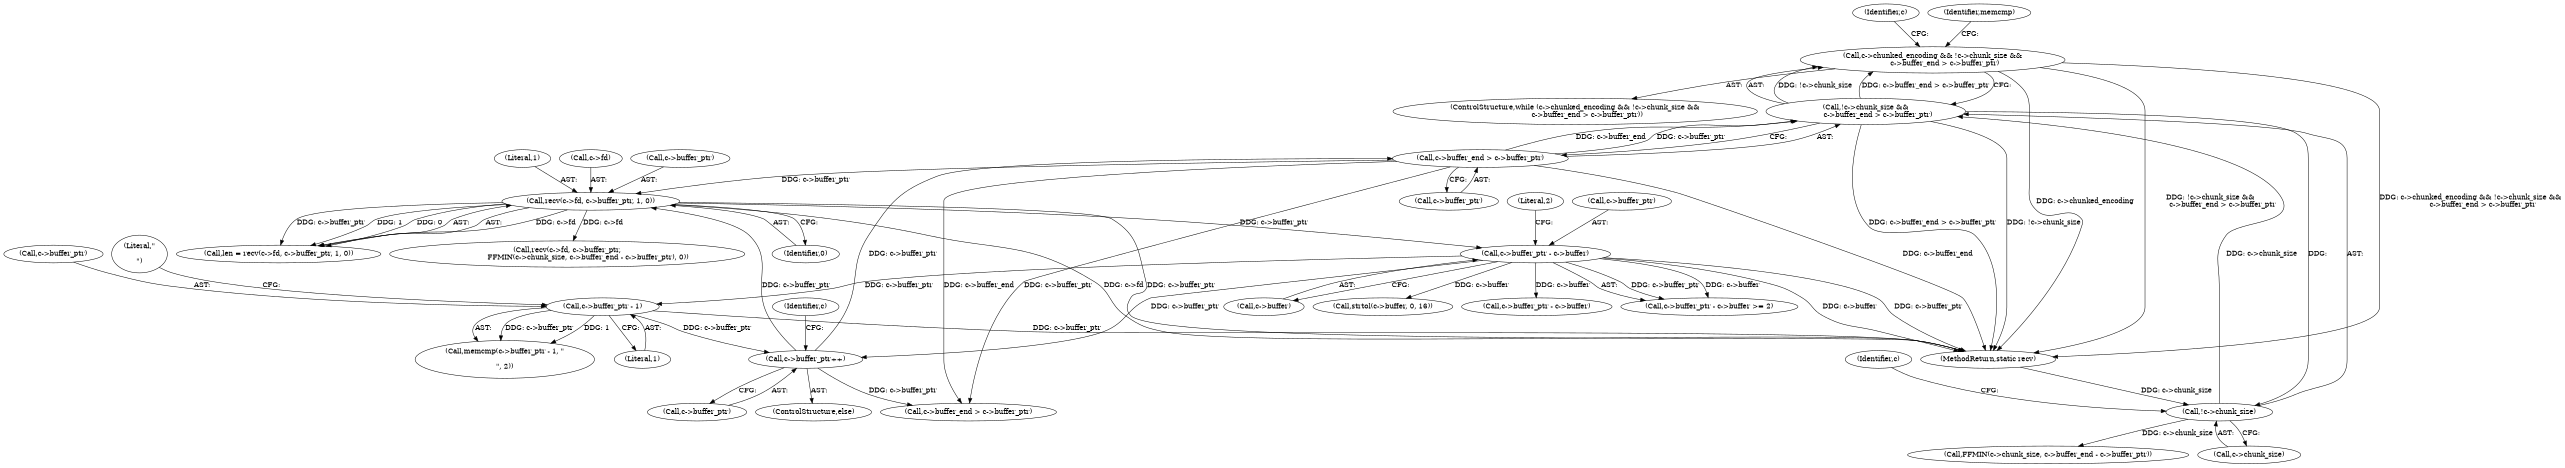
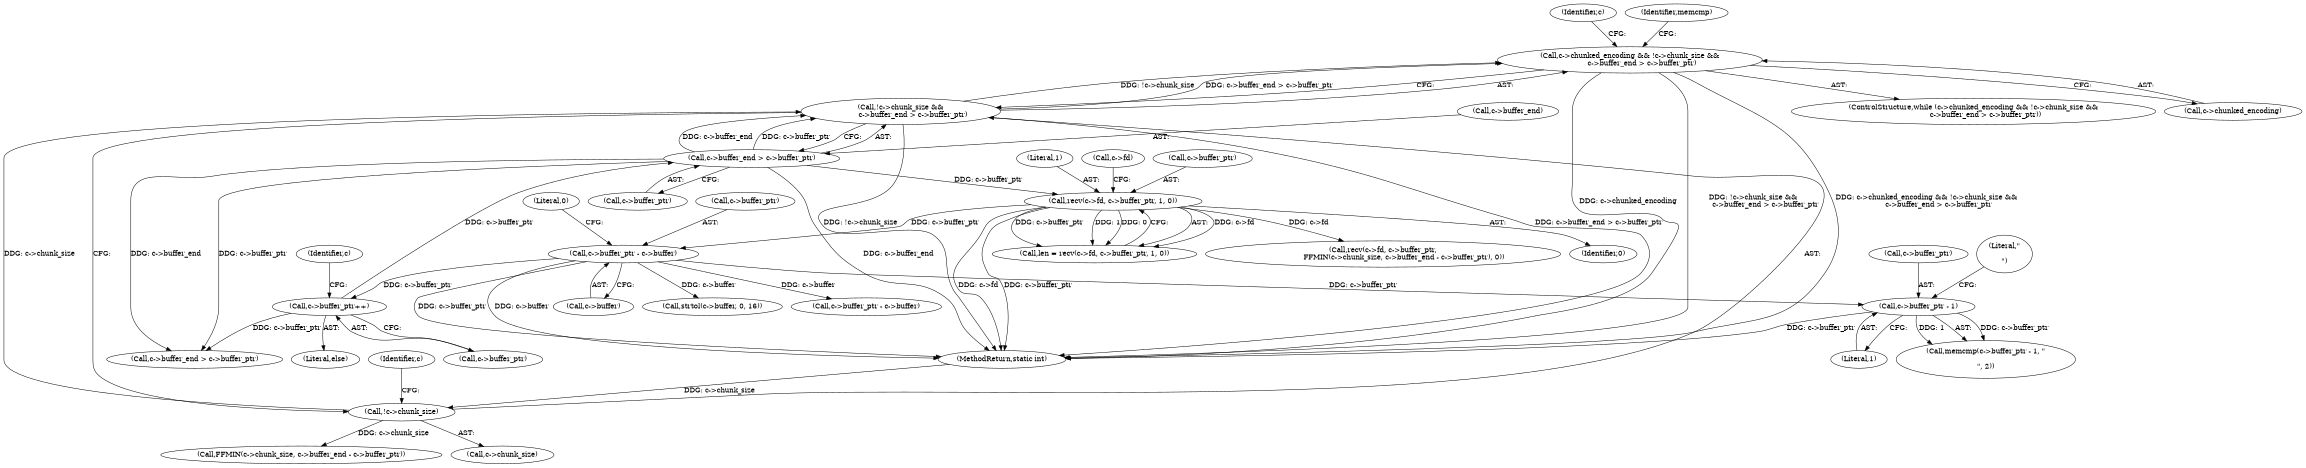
node "(Call,c->buffer_end)": added
node "(Call,c->chunked_encoding)": added
edge "(Call,c->fd)" -> "(Call,recv(c->fd, c->buffer_ptr, 1, 0))": label "AST: " -> "CFG: "
node "(Literal,2)": label "(Literal,2)" -> "(Literal,0)"
edge "(Identifier,0)" -> "(Call,recv(c->fd, c->buffer_ptr, 1, 0))": removed, label "AST:"
edge "(Call,len = recv(c->fd, c->buffer_ptr, 1, 0))" -> "(Call,recv(c->fd, c->buffer_ptr, 1, 0))": label "AST: " -> "CFG: "
edge "(Call,recv(c->fd, c->buffer_ptr, 1, 0))" -> "(Identifier,0)": label "CFG: " -> "AST: "
edge "(Call,c->buffer_ptr++)" -> "(Call,recv(c->fd, c->buffer_ptr, 1, 0))": removed, label "DDG: c->buffer_ptr"
edge "(Call,!c->chunk_size && c->buffer_end > c->buffer_ptr)" -> "(Call,!c->chunk_size)": label "DDG: " -> "CFG: "
node "(Call,c->buffer_ptr - c->buffer >= 2)": removed
edge "(Call,c->buffer_ptr - 1)" -> "(Call,c->buffer_ptr++)": removed, label "DDG: c->buffer_ptr"
node "(MethodReturn,static recv)": label "(MethodReturn,static recv)" -> "(MethodReturn,static int)"
node "(ControlStructure,else)": label "(ControlStructure,else)" -> "(Literal,else)"
edge "(Call,!c->chunk_size)" -> "(Call,c->chunk_size)": label "CFG: " -> "AST: "
edge "(Call,c->chunk_size)" -> "(Call,!c->chunk_size)": removed, label "AST:"
